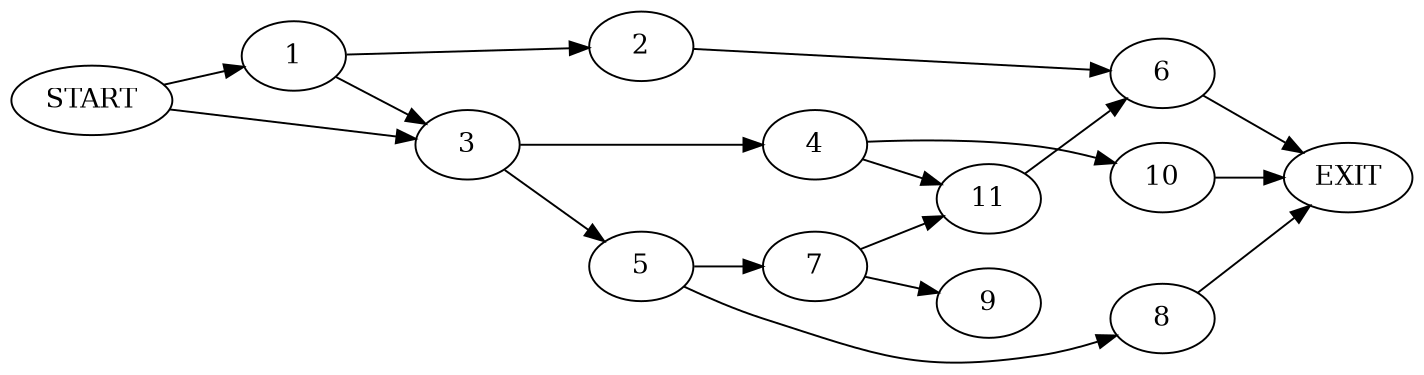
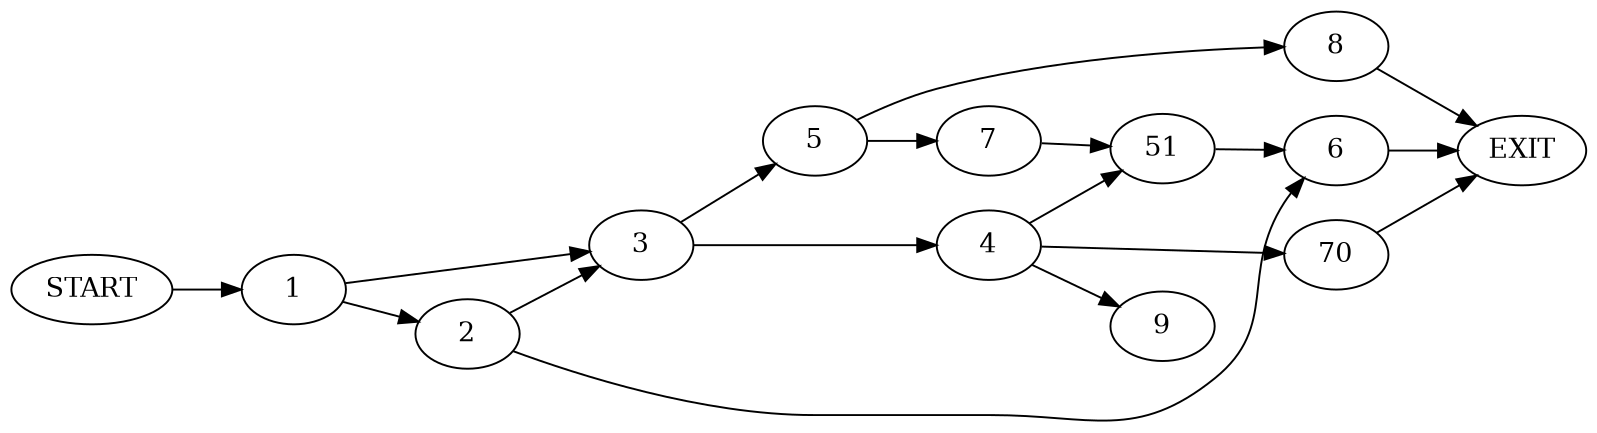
edge "START" -> "3": now "2" -> "3"
node "10": label "10" -> "70"
node "11": label "11" -> "51"
edge "7" -> "9": now "4" -> "9"
